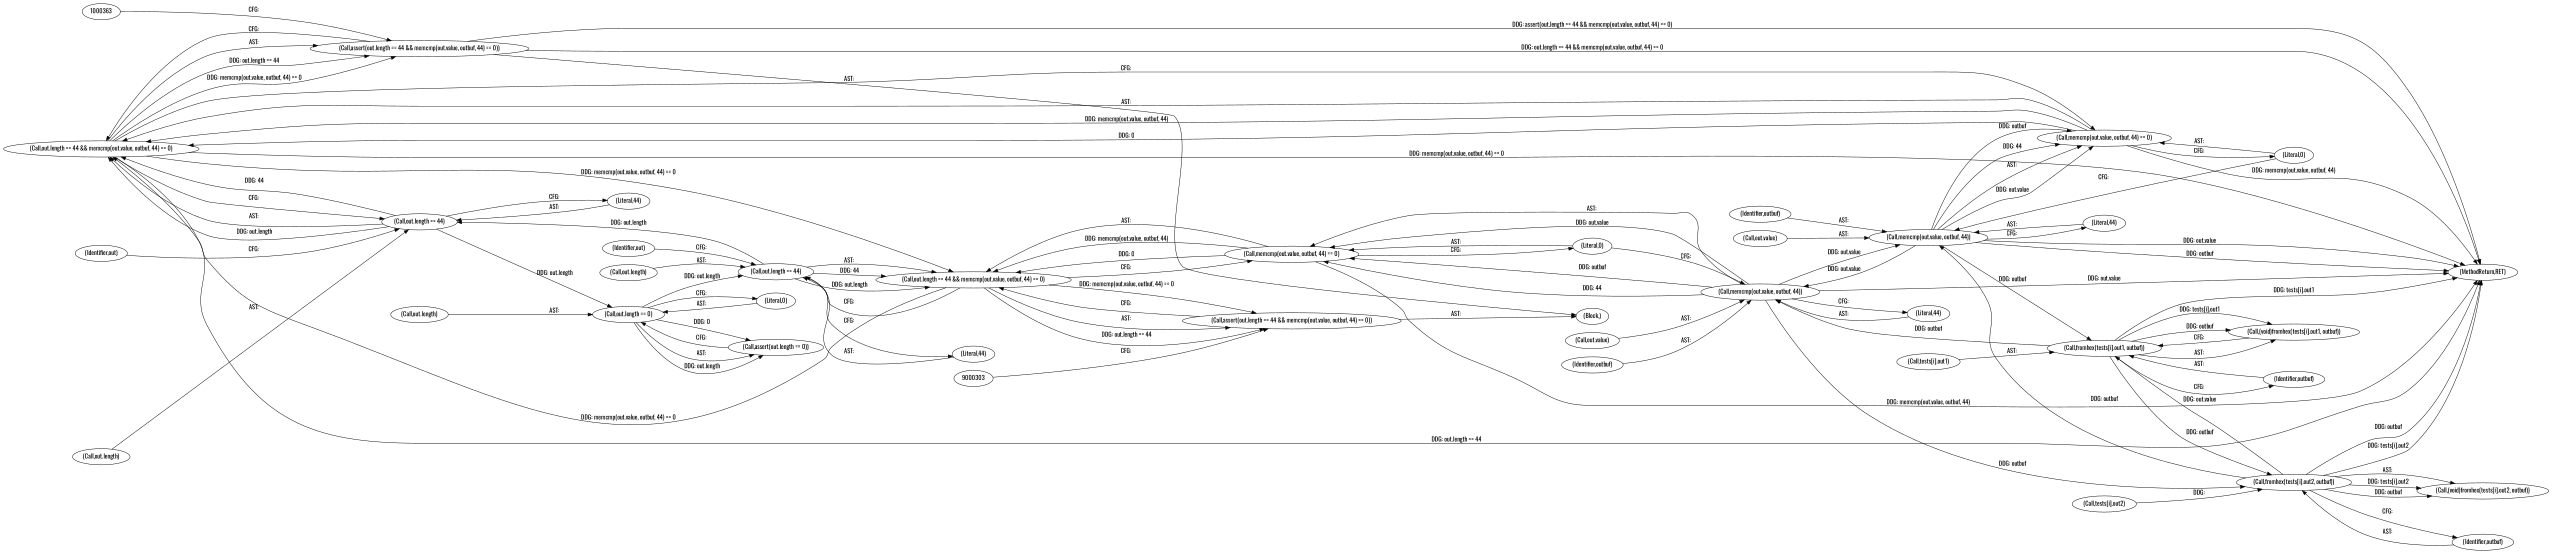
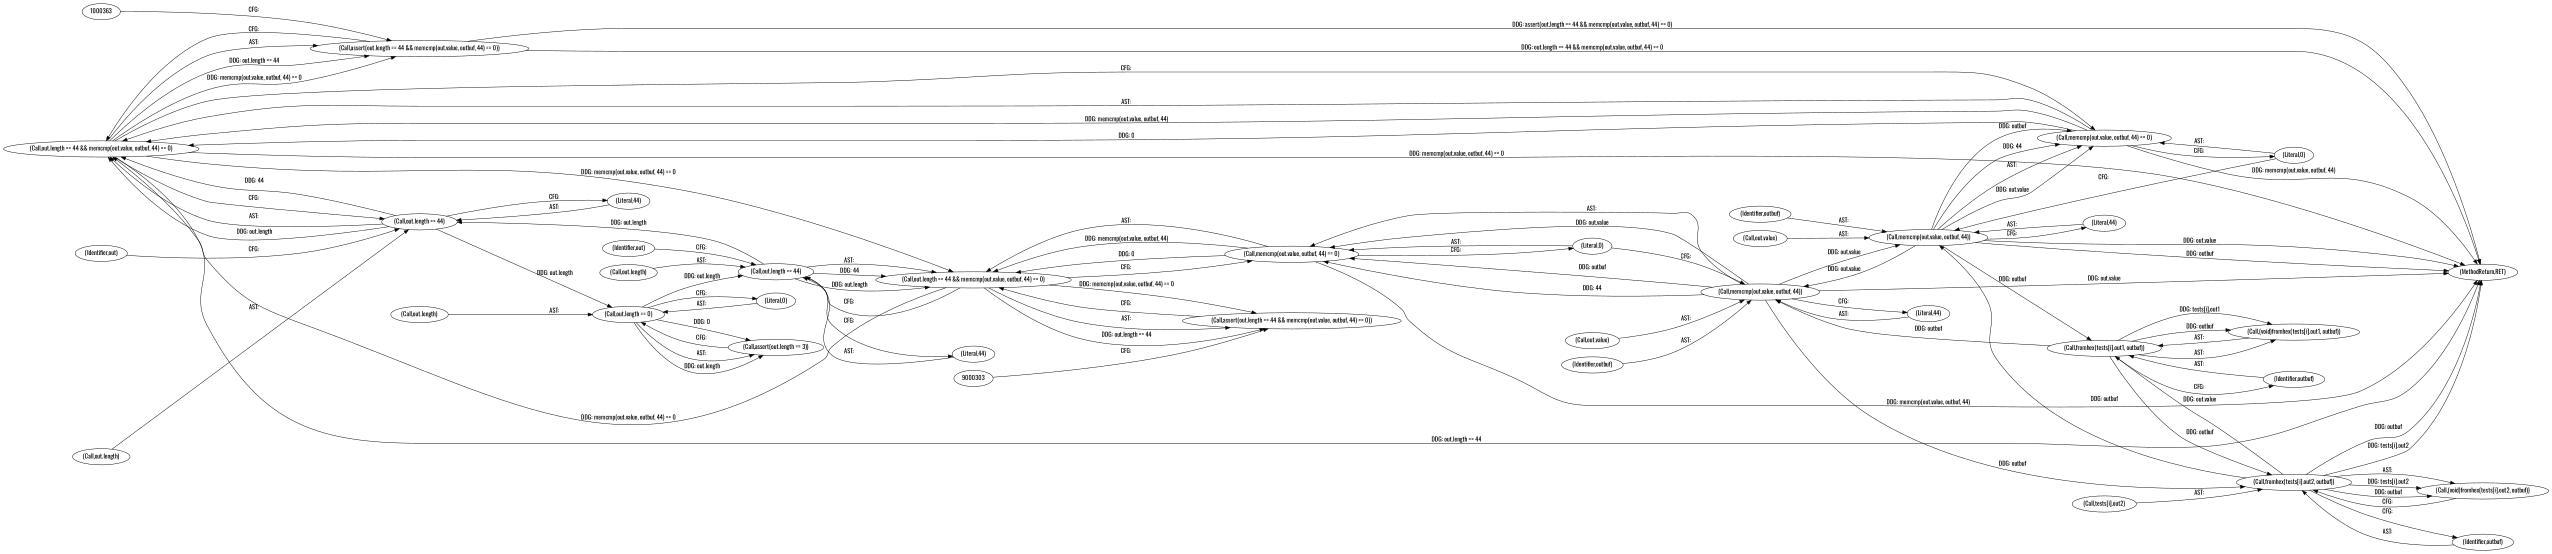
edge "(Call,fromhex(tests[i].out1, outbuf))" -> "(MethodReturn,RET)": removed, label "DDG: tests[i].out1"
node "(Block,)": removed
edge "(Call,(void)fromhex(tests[i].out1, outbuf))" -> "(Call,fromhex(tests[i].out1, outbuf))": label "CFG: " -> "AST: "
node "(Call,assert(out.length == 0))": label "(Call,assert(out.length == 0))" -> "(Call,assert(out.length == 3))"
node "(Call,tests[i].out1)": removed
edge "(Call,tests[i].out2)" -> "(Call,fromhex(tests[i].out2, outbuf))": label "DDG: " -> "AST: "
edge "(Call,(void)fromhex(tests[i].out2, outbuf))" -> "(Call,fromhex(tests[i].out2, outbuf))": added, label "CFG:"
